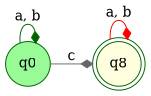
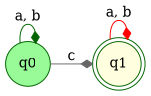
node "q8": label "q8" -> "q1"
